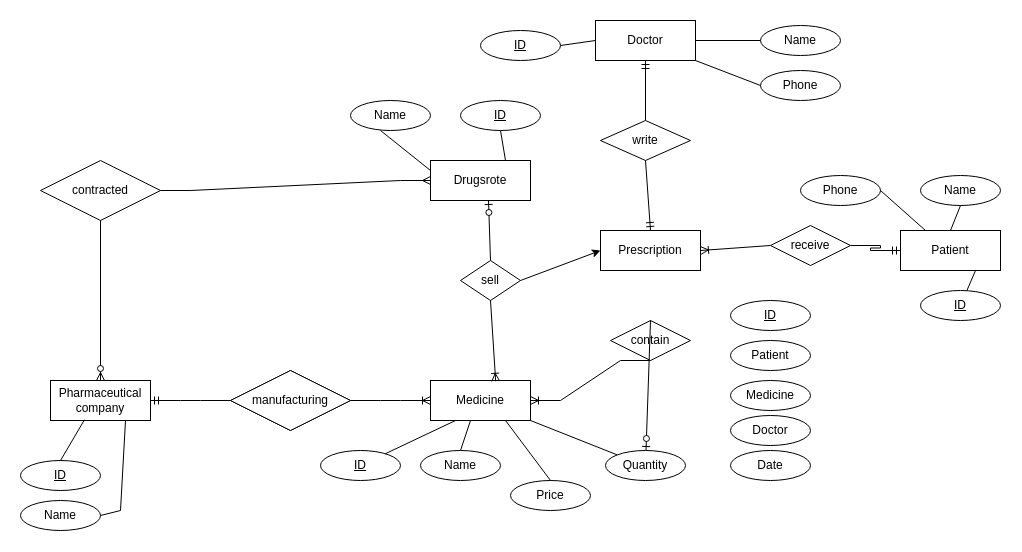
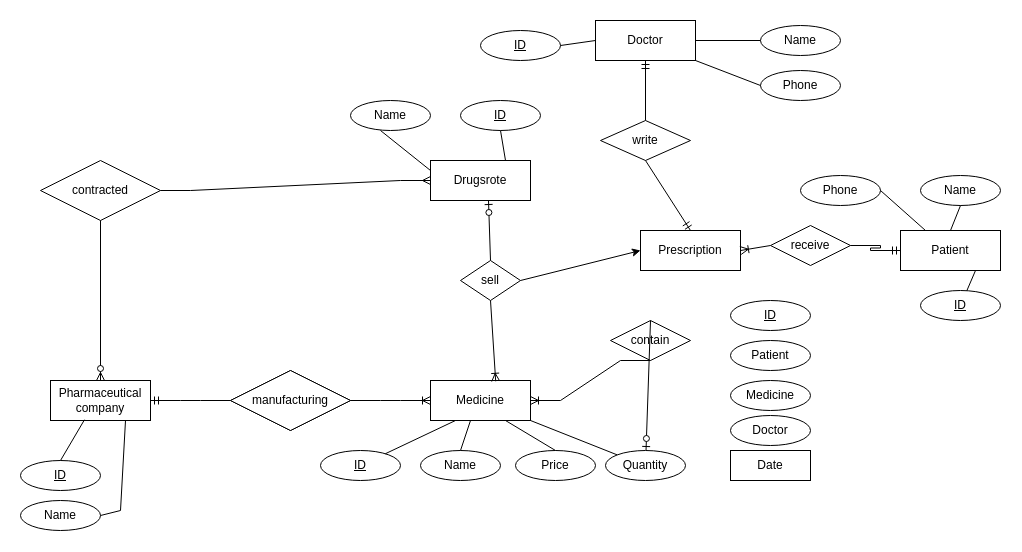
node "Prescription": moved (651, 251) -> (691, 251)
node "Date": shape ellipse -> rectangle
node "Price": moved (551, 496) -> (556, 466)
